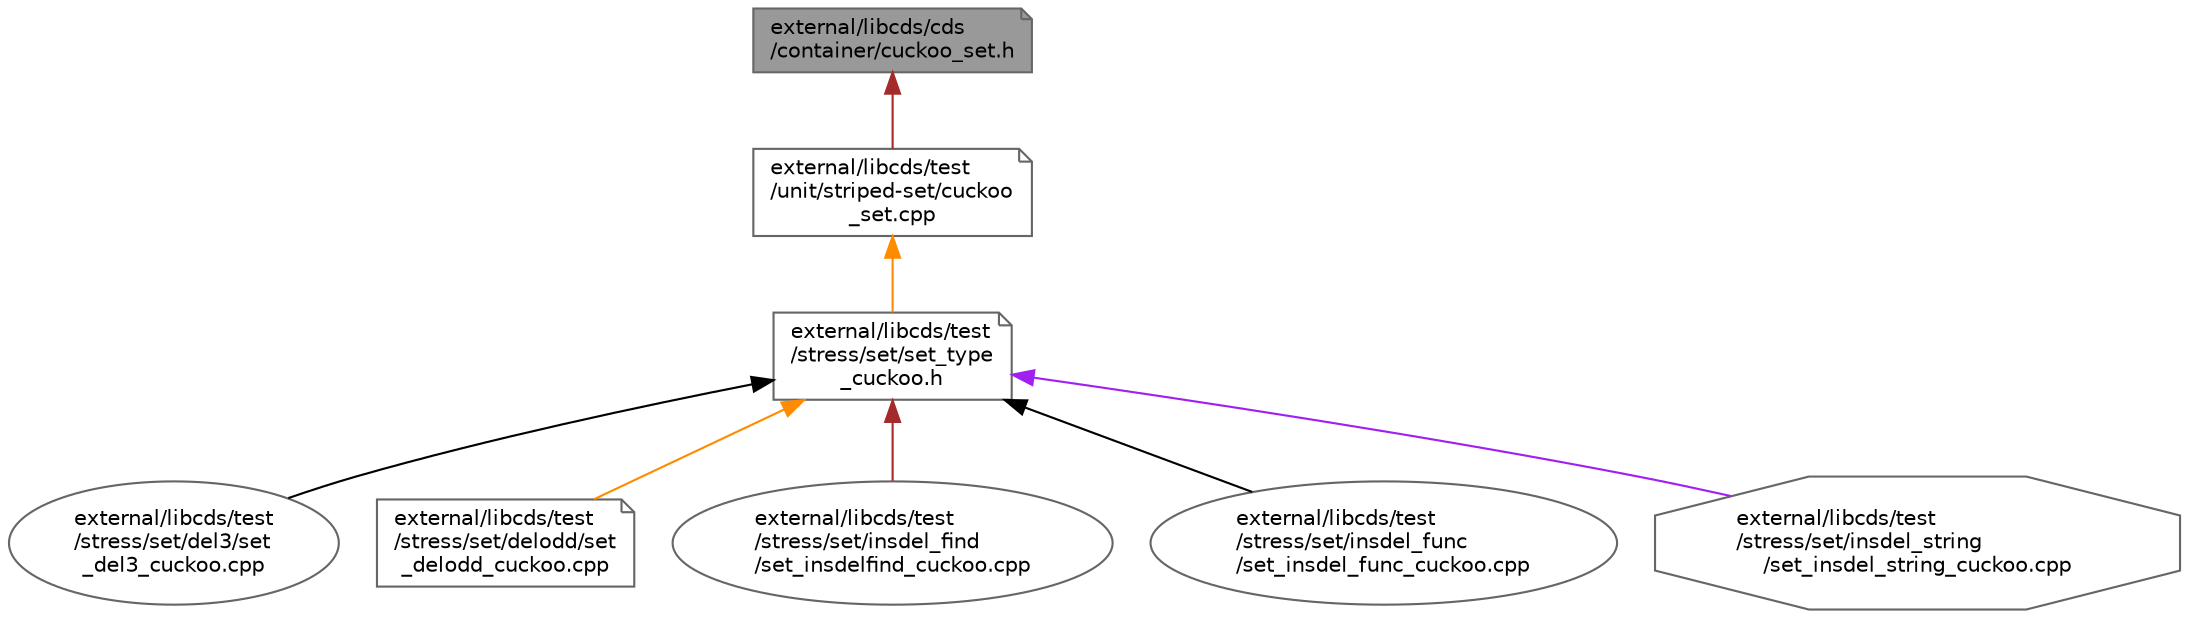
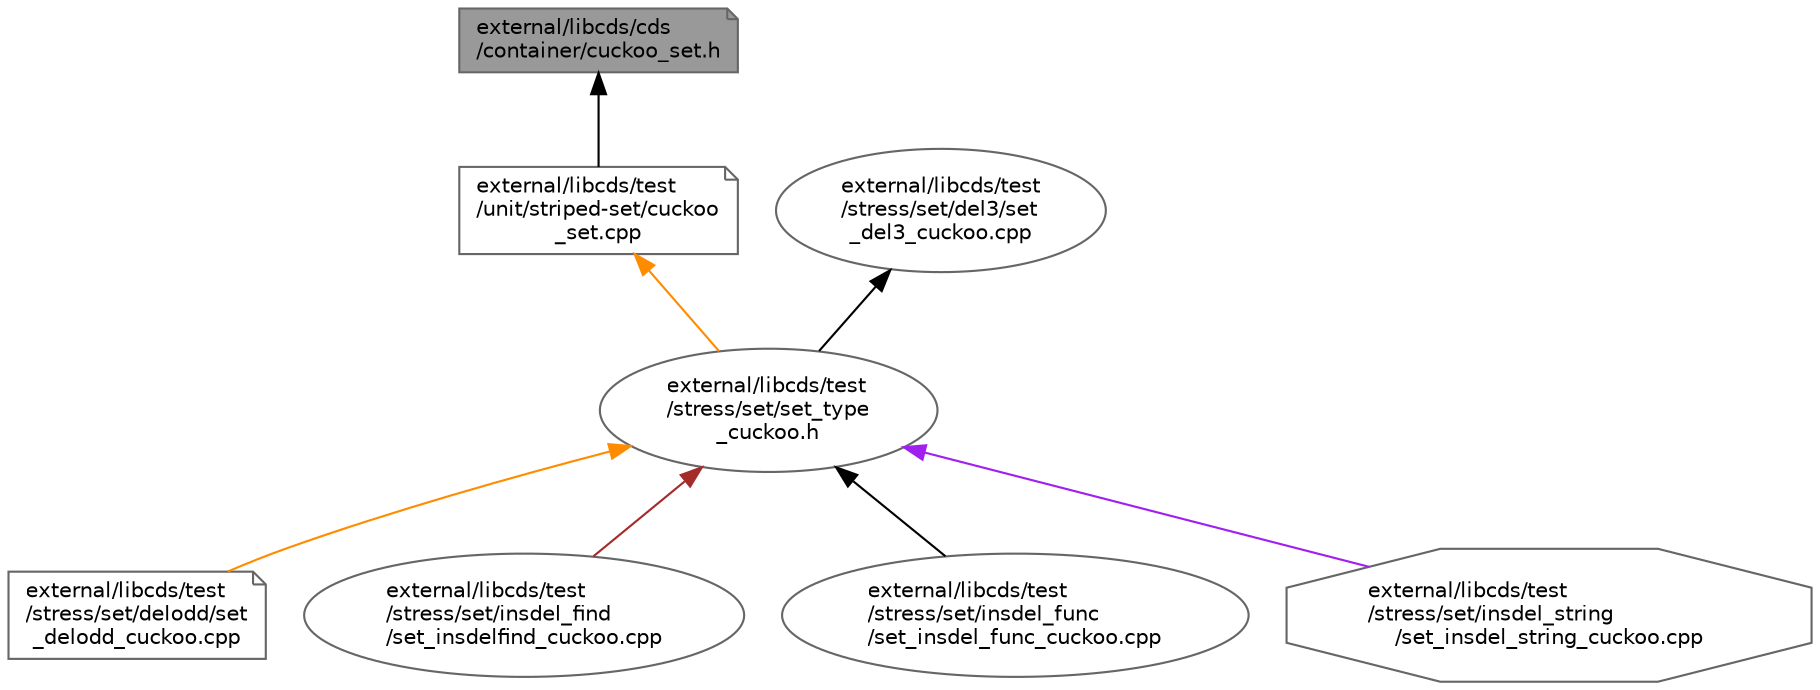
edge "external/libcds/test /unit/striped-set/cuckoo _set.cpp" -> "external/libcds/cds /container/cuckoo_set.h": color brown -> black
node "external/libcds/test /stress/set/set_type _cuckoo.h": shape note -> ellipse
edge "external/libcds/test /stress/set/del3/set _del3_cuckoo.cpp" -> "external/libcds/test /stress/set/set_type _cuckoo.h": reversed
